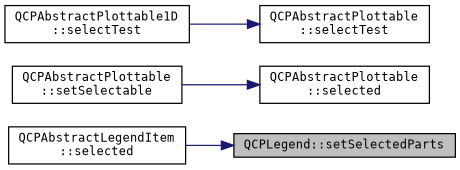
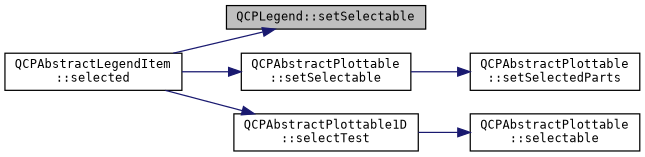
node "QCPAbstractPlottable ::selectTest": label "QCPAbstractPlottable ::selectTest" -> "QCPAbstractPlottable ::selectable"
edge "QCPAbstractLegendItem ::selected" -> "QCPAbstractPlottable ::setSelectable": added
node "QCPAbstractPlottable ::selected": label "QCPAbstractPlottable ::selected" -> "QCPAbstractPlottable ::setSelectedParts"
edge "QCPAbstractLegendItem ::selected" -> "QCPAbstractPlottable1D ::selectTest": added
node "QCPLegend::setSelectedParts": label "QCPLegend::setSelectedParts" -> "QCPLegend::setSelectable"
